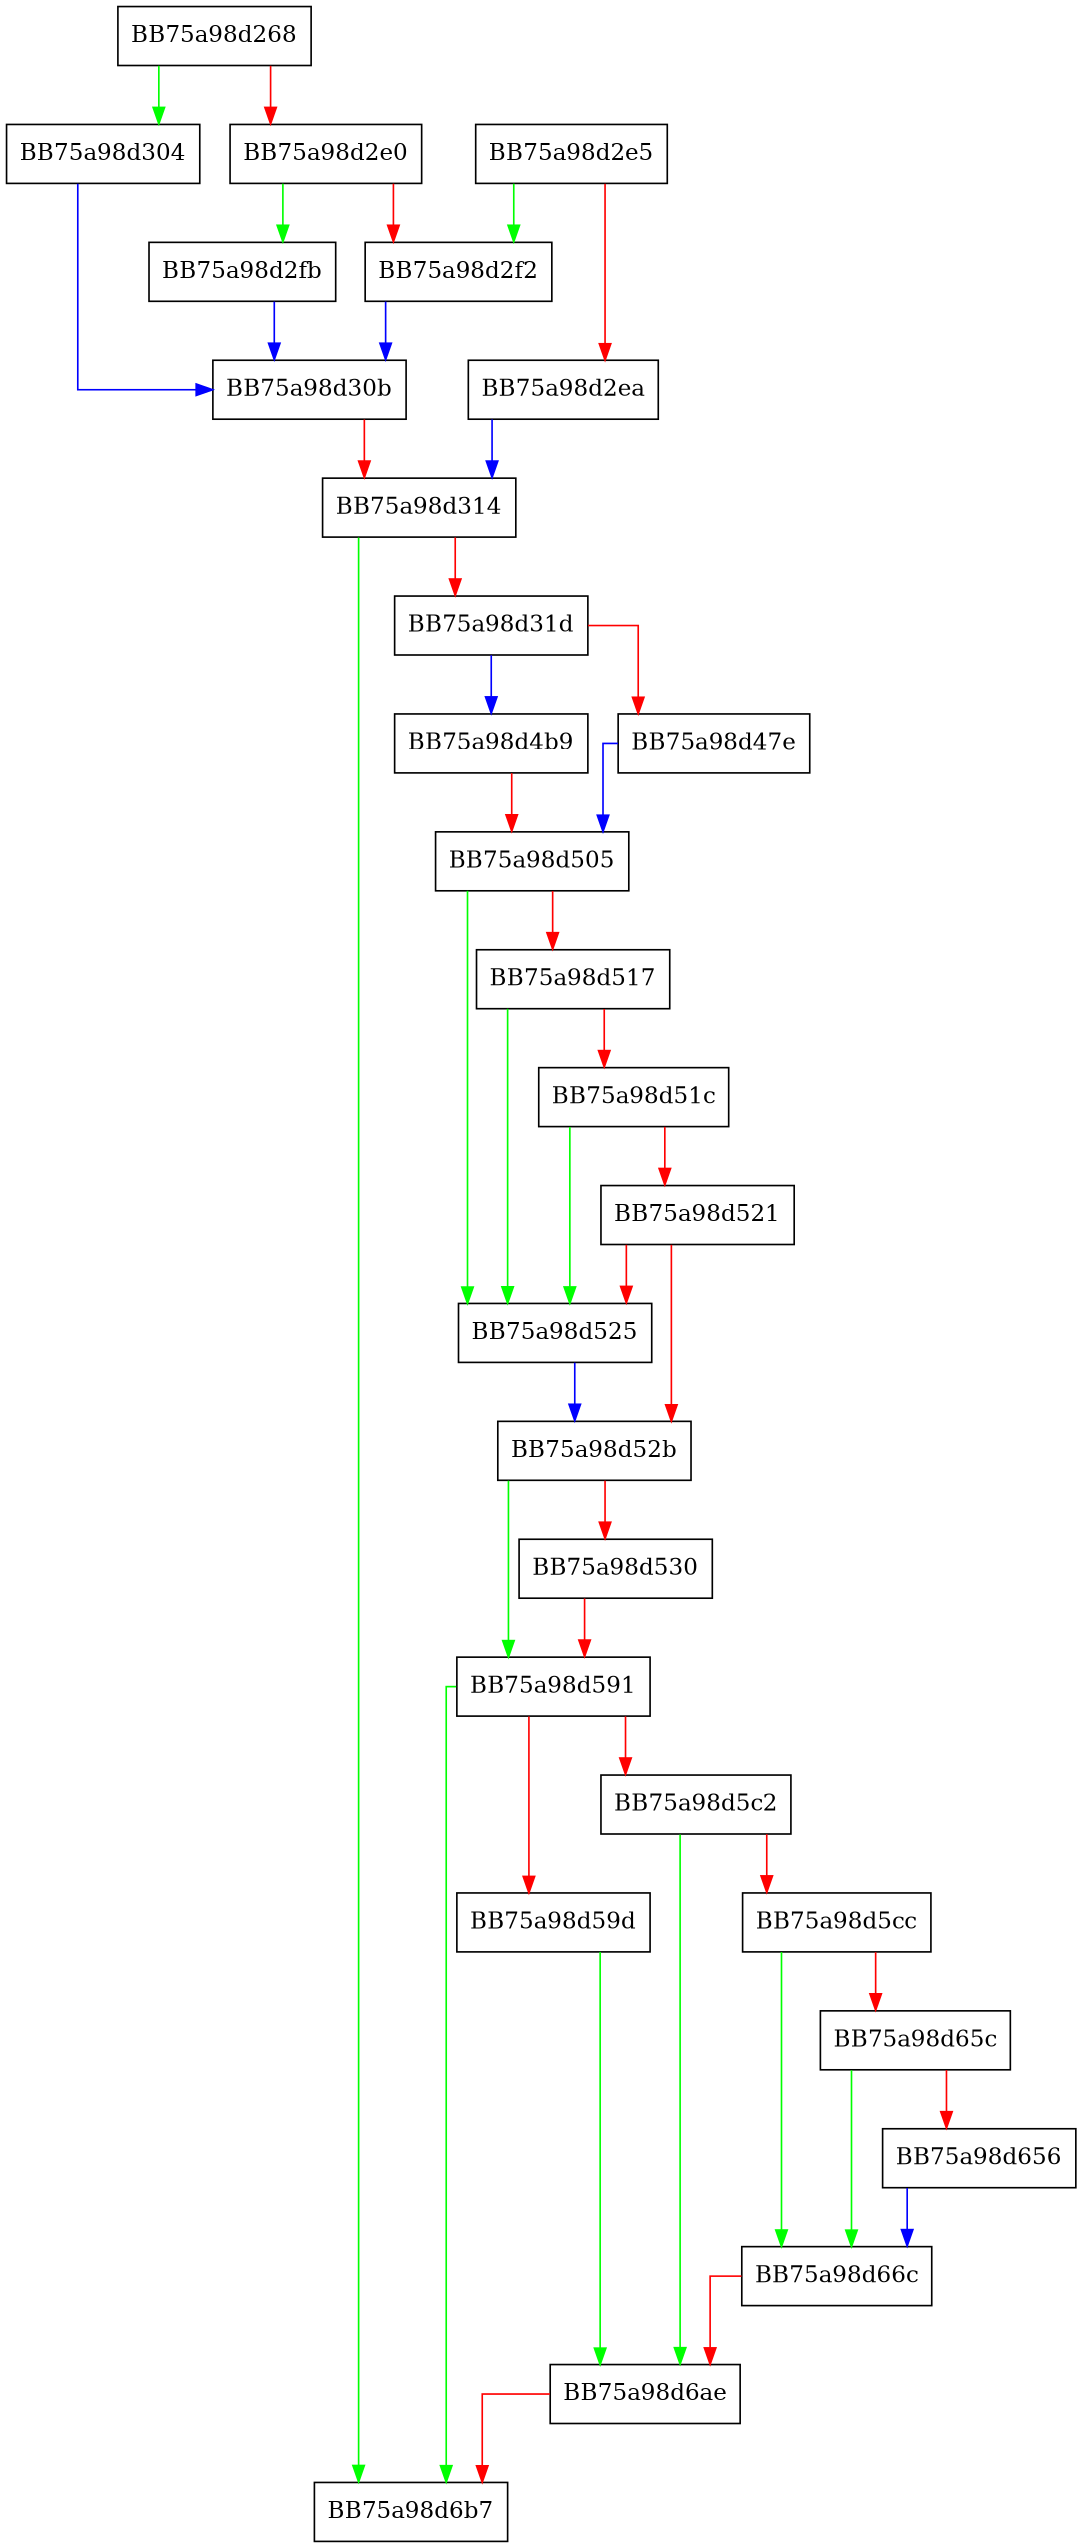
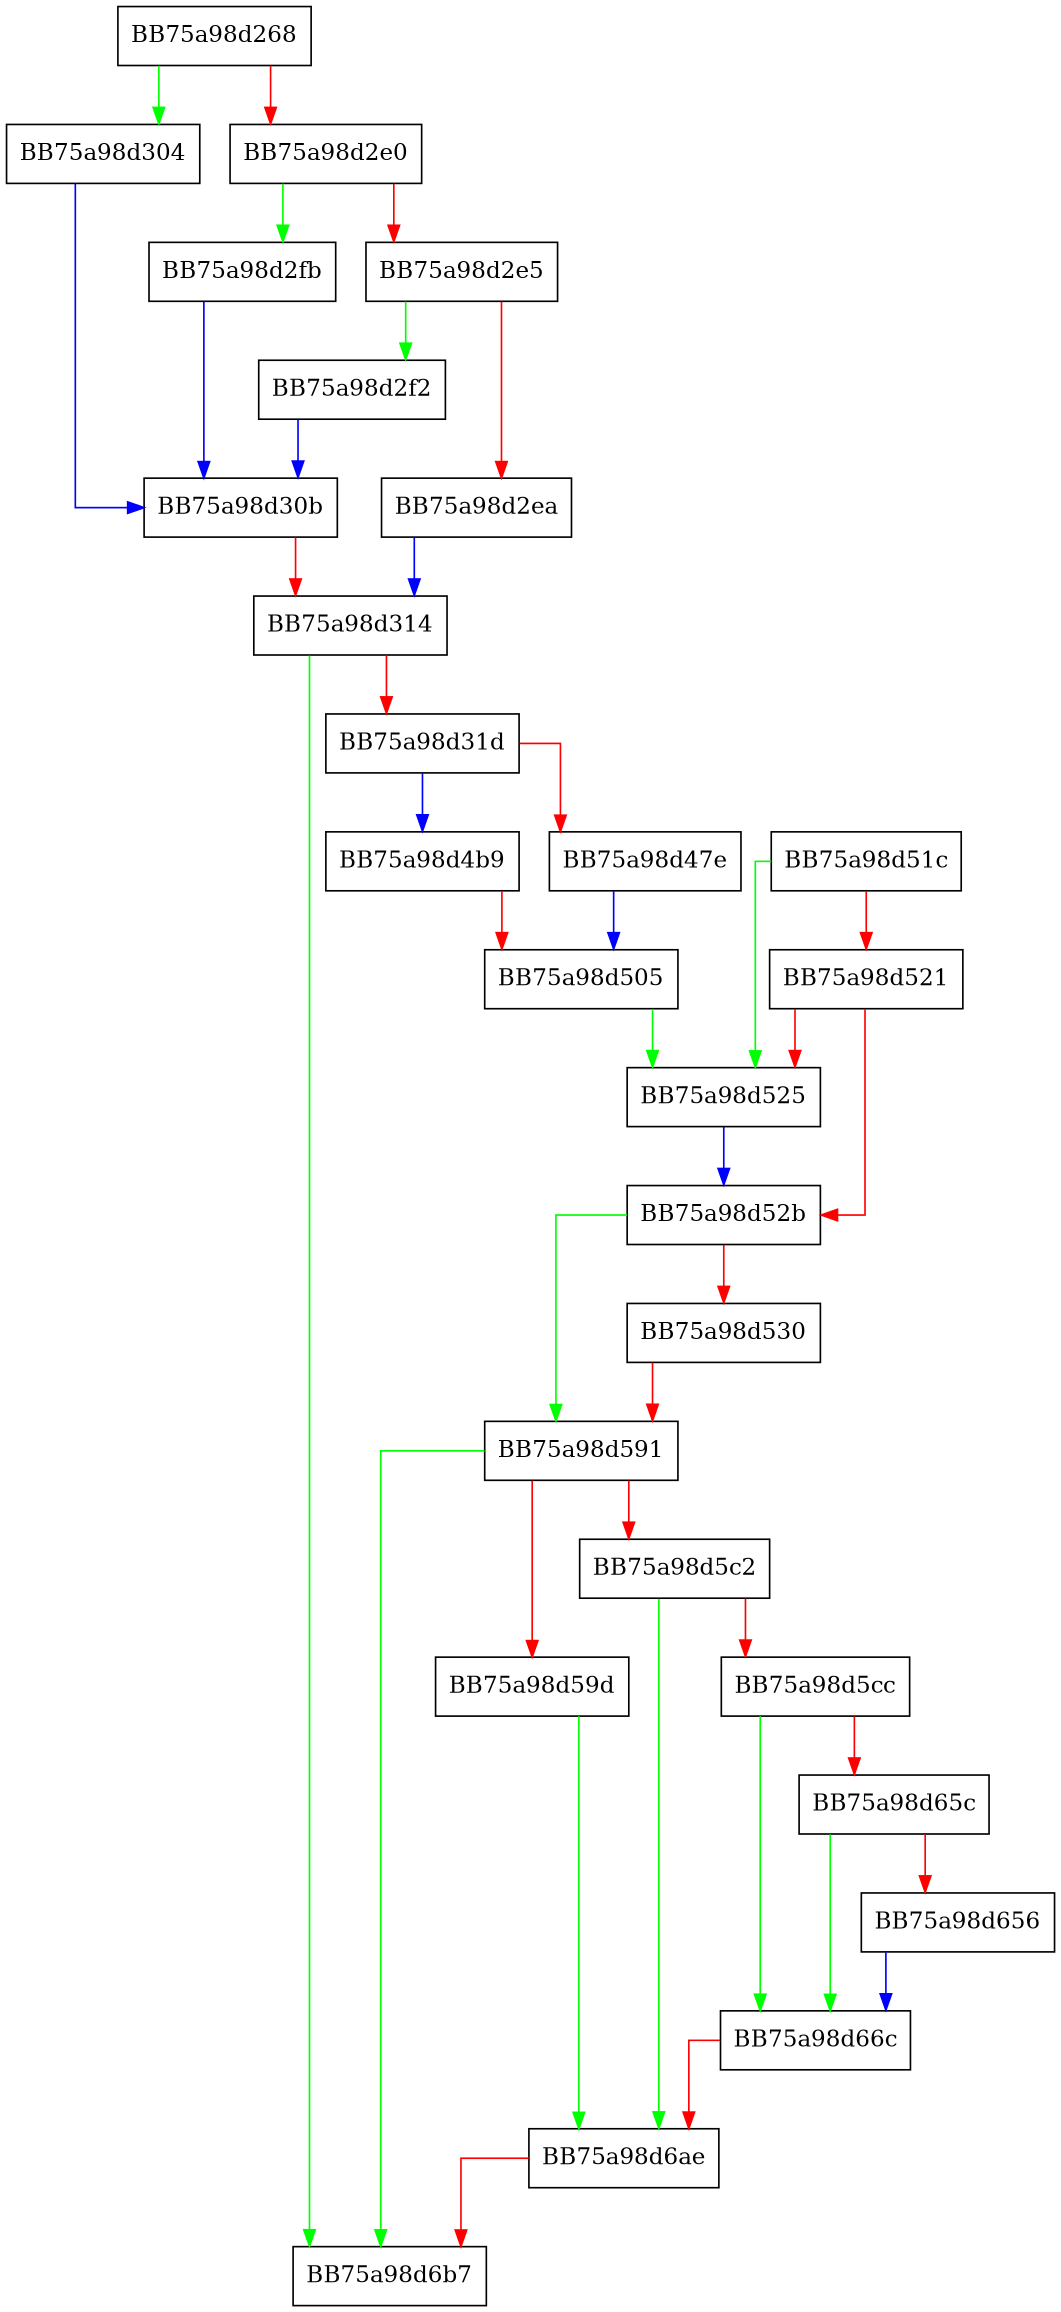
edge "BB75a98d2e0" -> "BB75a98d2f2": now "BB75a98d2e0" -> "BB75a98d2e5"
node "BB75a98d517": removed
